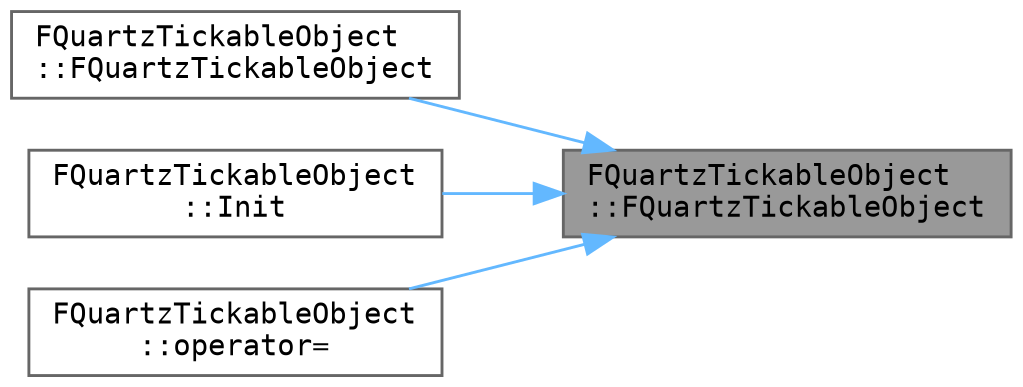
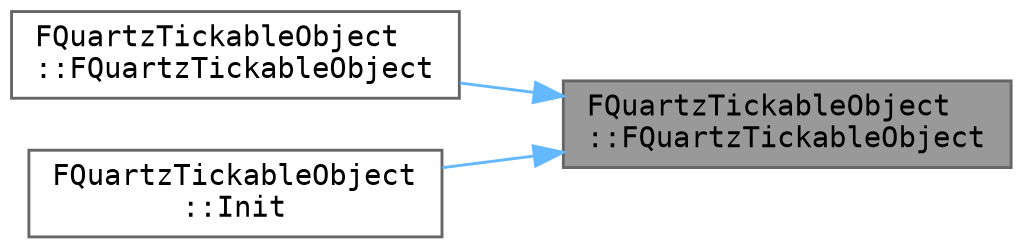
node "FQuartzTickableObject ::operator=": removed
